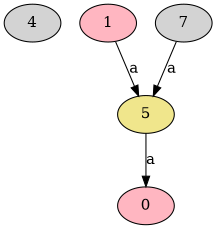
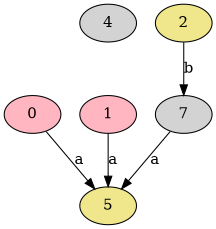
node "2": added
edge "5" -> "0": reversed
